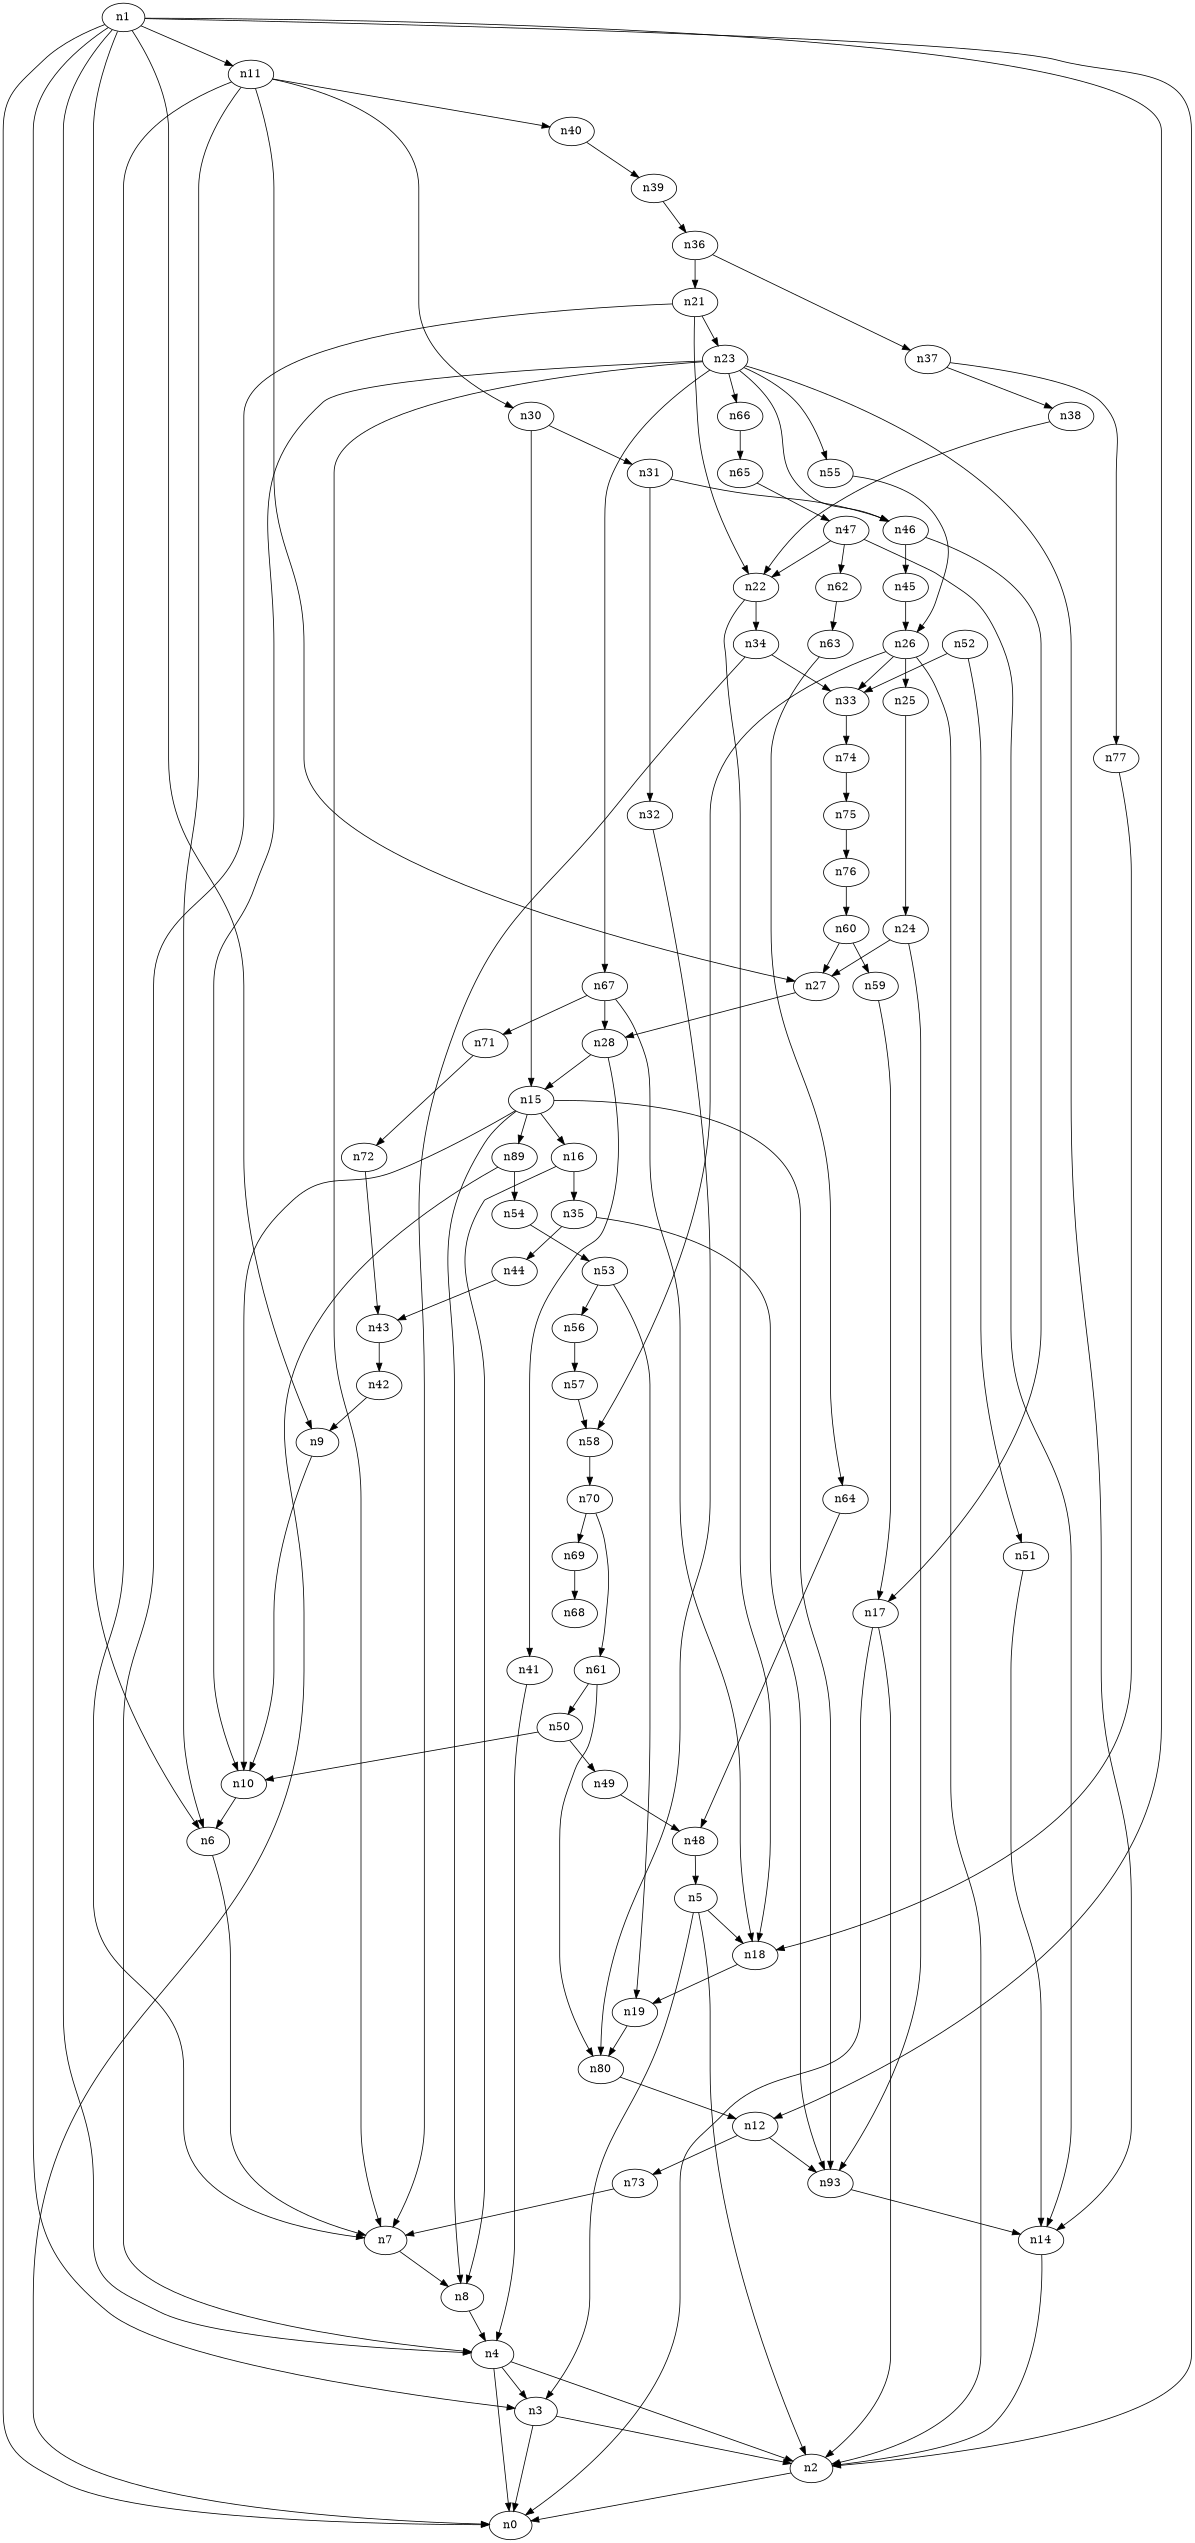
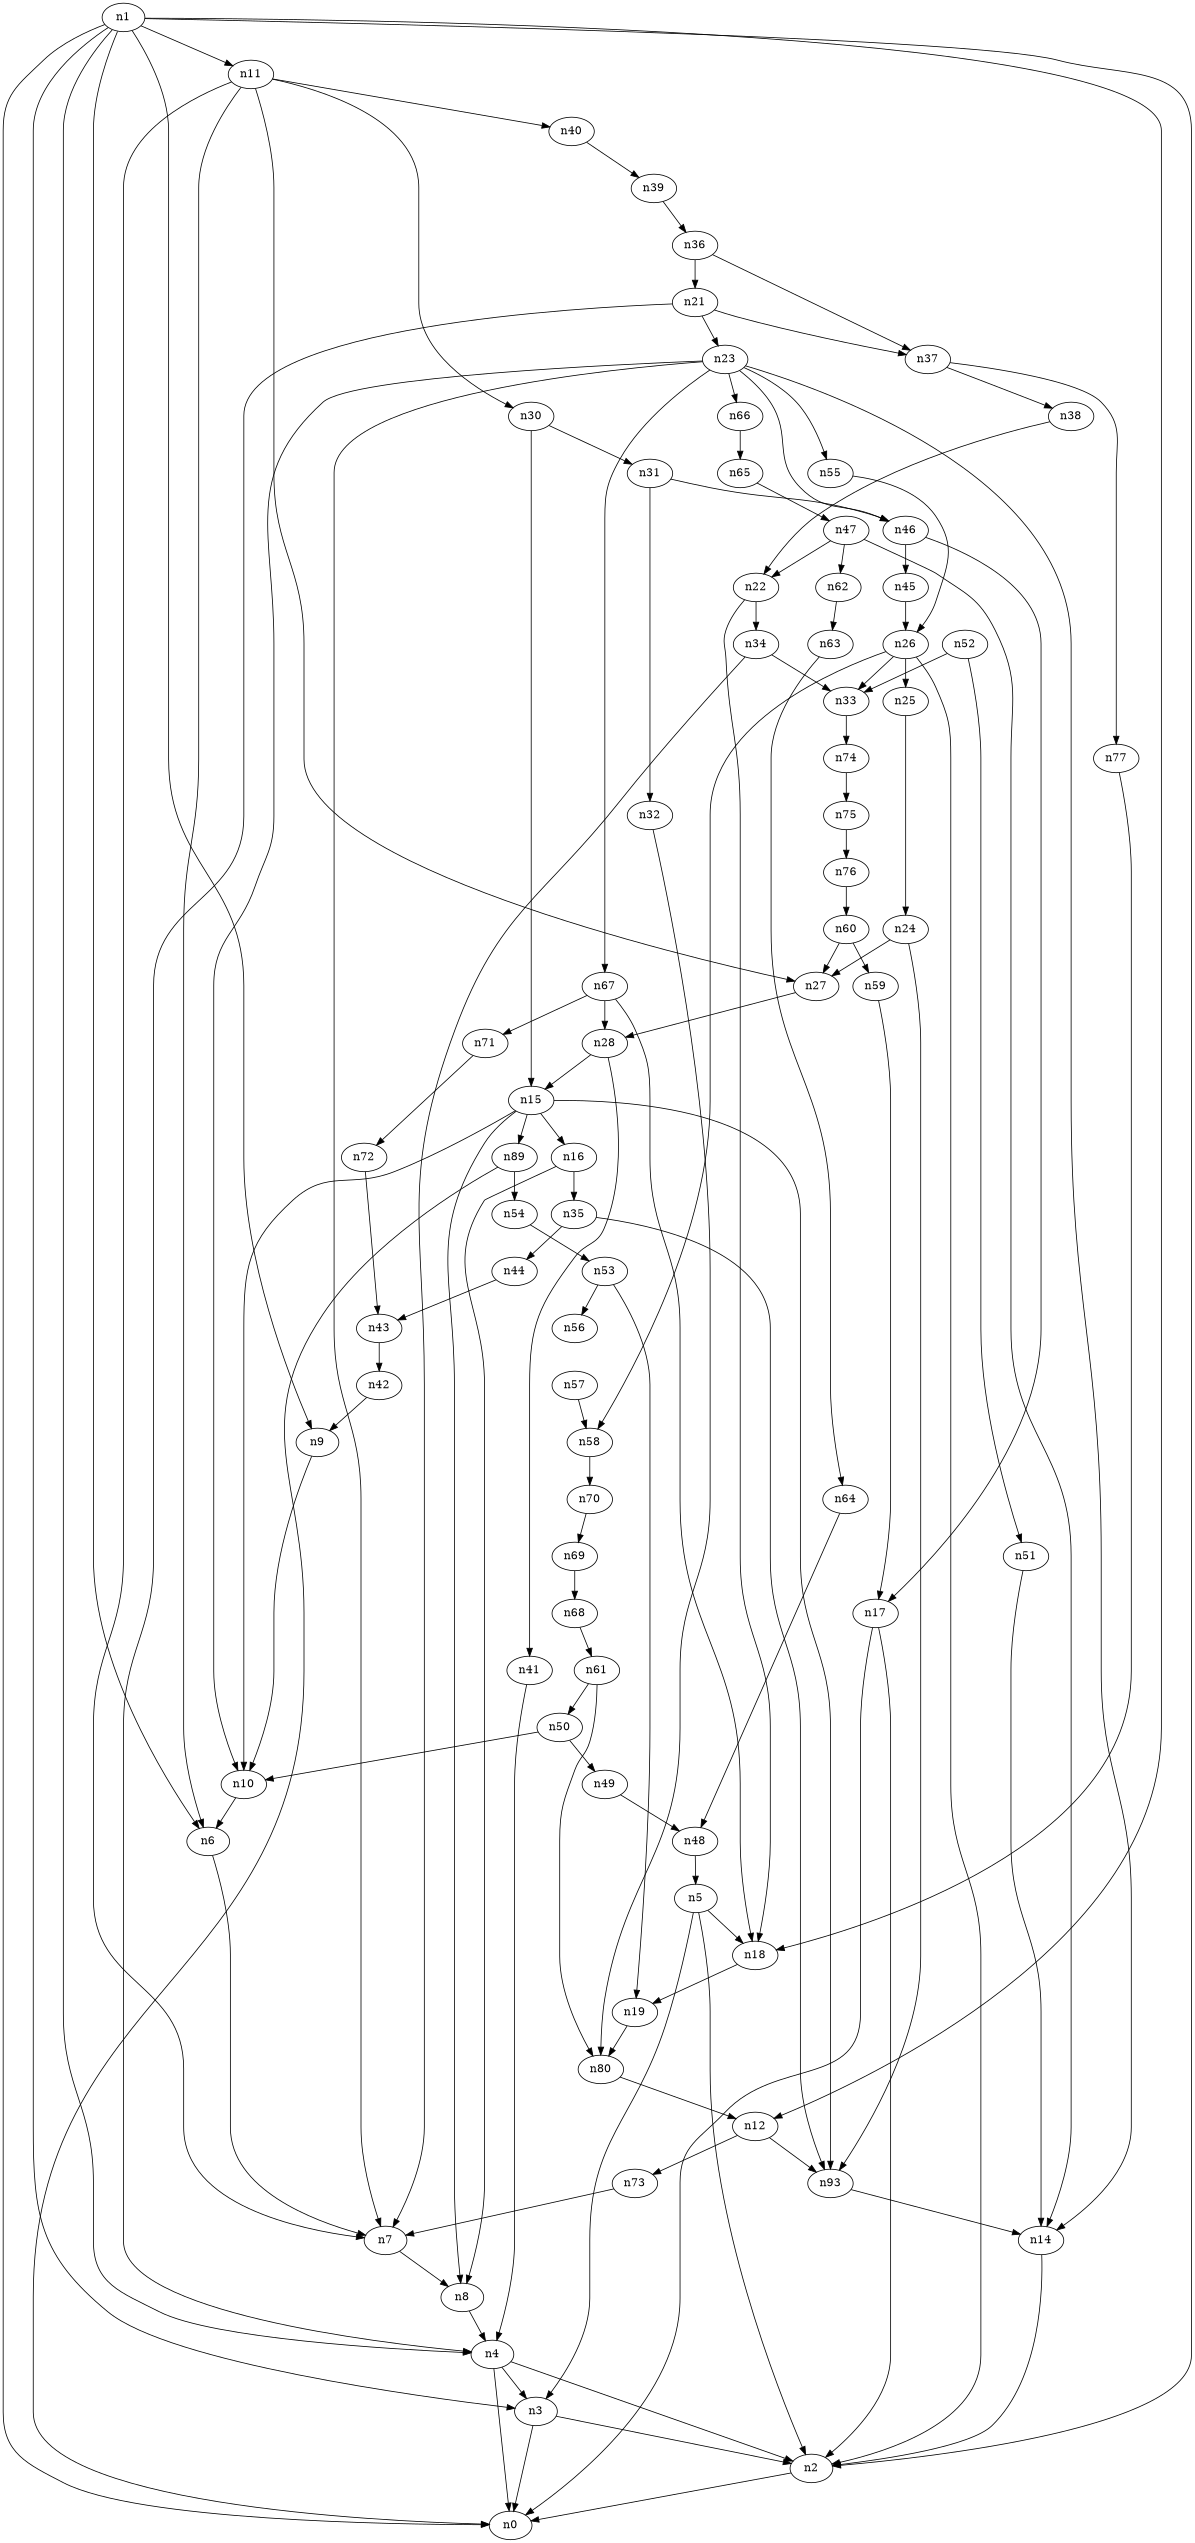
edge "n21" -> "n22": now "n21" -> "n37"
edge "n56" -> "n57": removed
edge "n70" -> "n61": now "n68" -> "n61"
